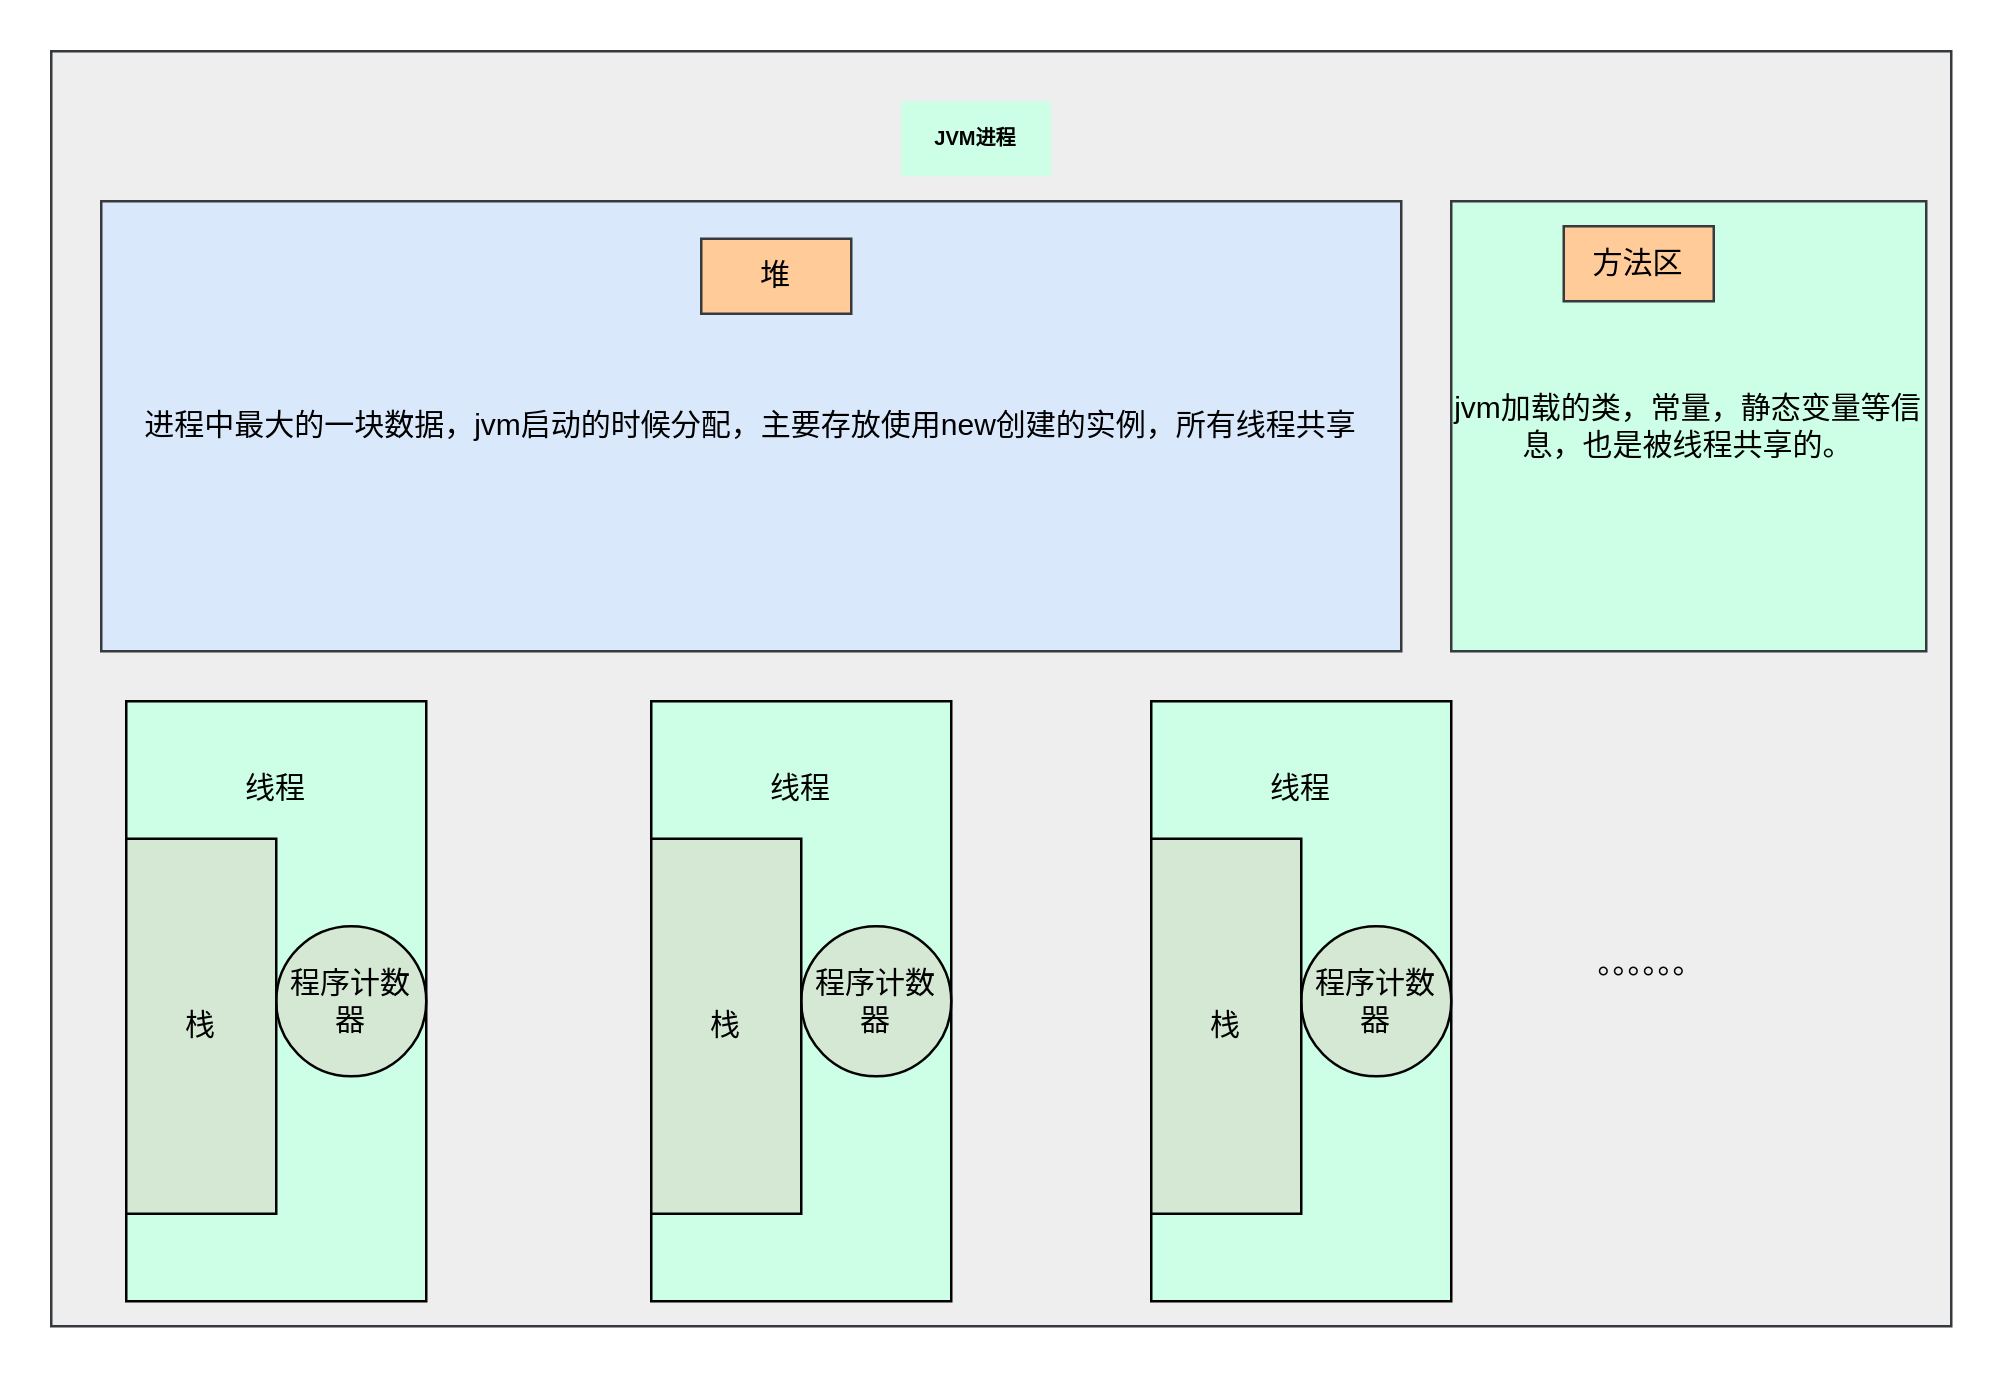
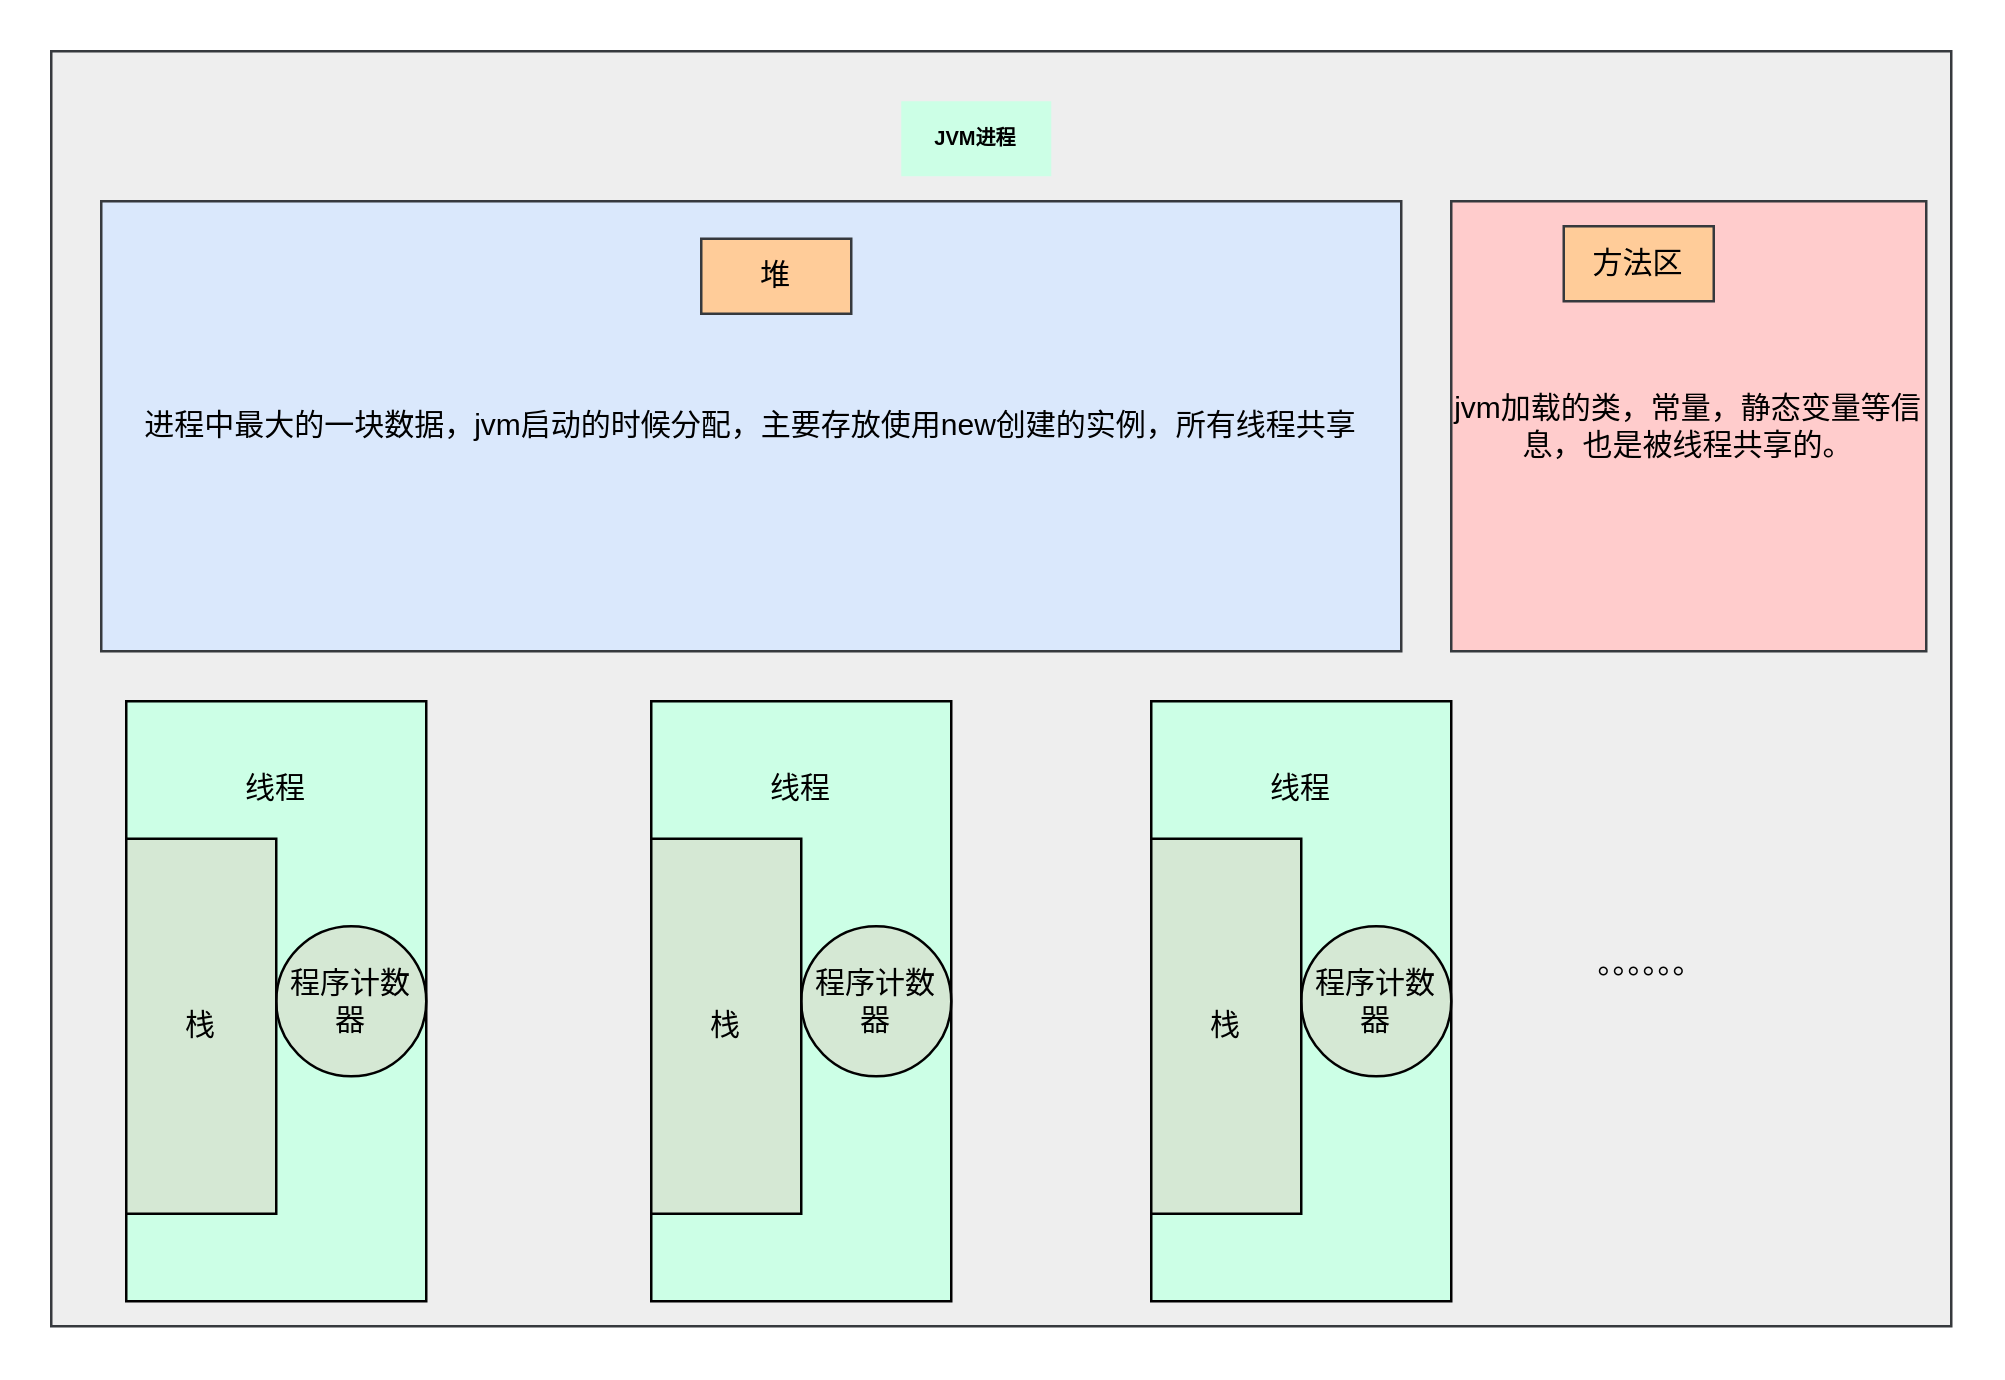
node "jvm加载的类，常量，静态变量等信息，也是被线程共享的。": fillcolor #ccffe6 -> #ffcccc
